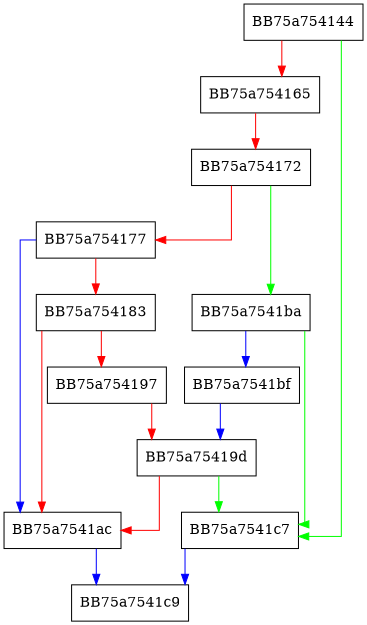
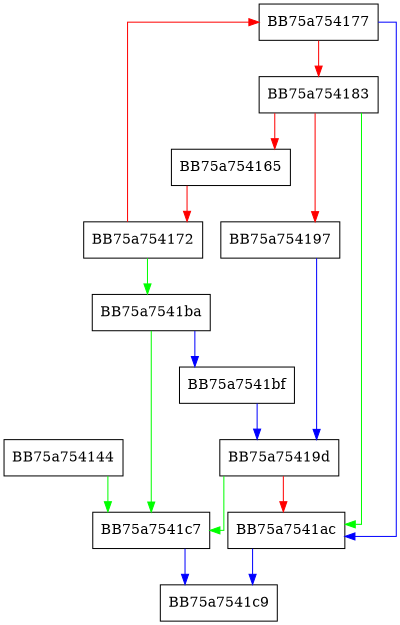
edge "BB75a754144" -> "BB75a754165": now "BB75a754183" -> "BB75a754165"
edge "BB75a754183" -> "BB75a7541ac": color red -> green
edge "BB75a754197" -> "BB75a75419d": color red -> blue
